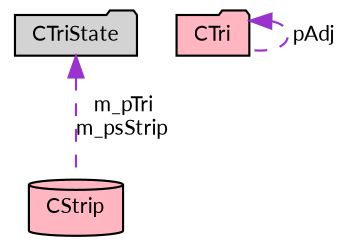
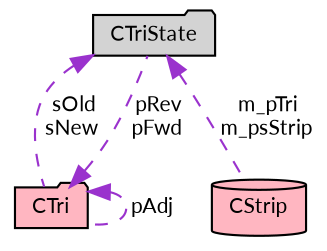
edge "CTriState" -> "CTri": added, label "pRev pFwd"
edge "CTri" -> "CTriState": added, label "sOld sNew"
